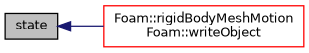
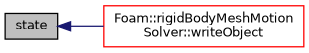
node "Foam::rigidBodyMeshMotion Foam::writeObject": label "Foam::rigidBodyMeshMotion Foam::writeObject" -> "Foam::rigidBodyMeshMotion Solver::writeObject"
